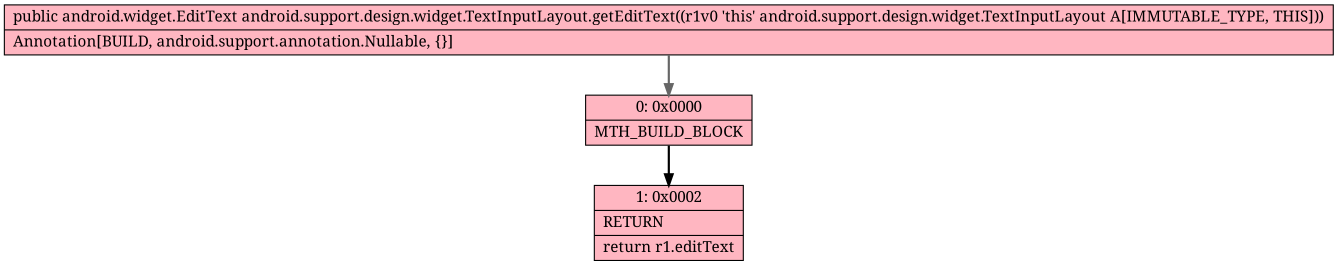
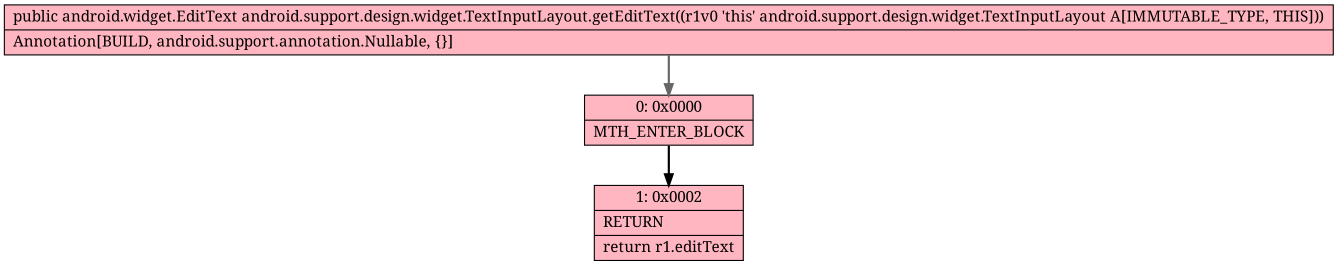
node "0: 0x0000": text "MTH_BUILD_BLOCK" -> "MTH_ENTER_BLOCK"
